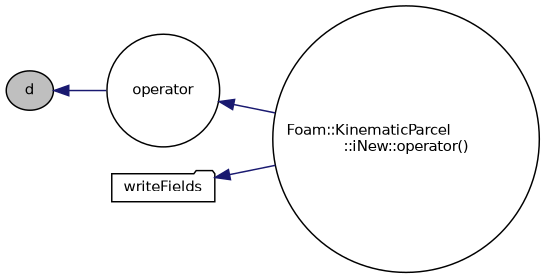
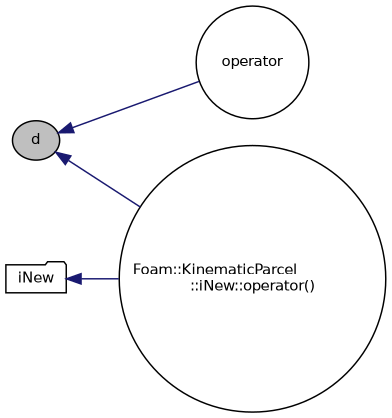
edge "Foam::KinematicParcel ::iNew::operator()" -> "operator": now "Foam::KinematicParcel ::iNew::operator()" -> "d"
node "writeFields": label "writeFields" -> "iNew"
